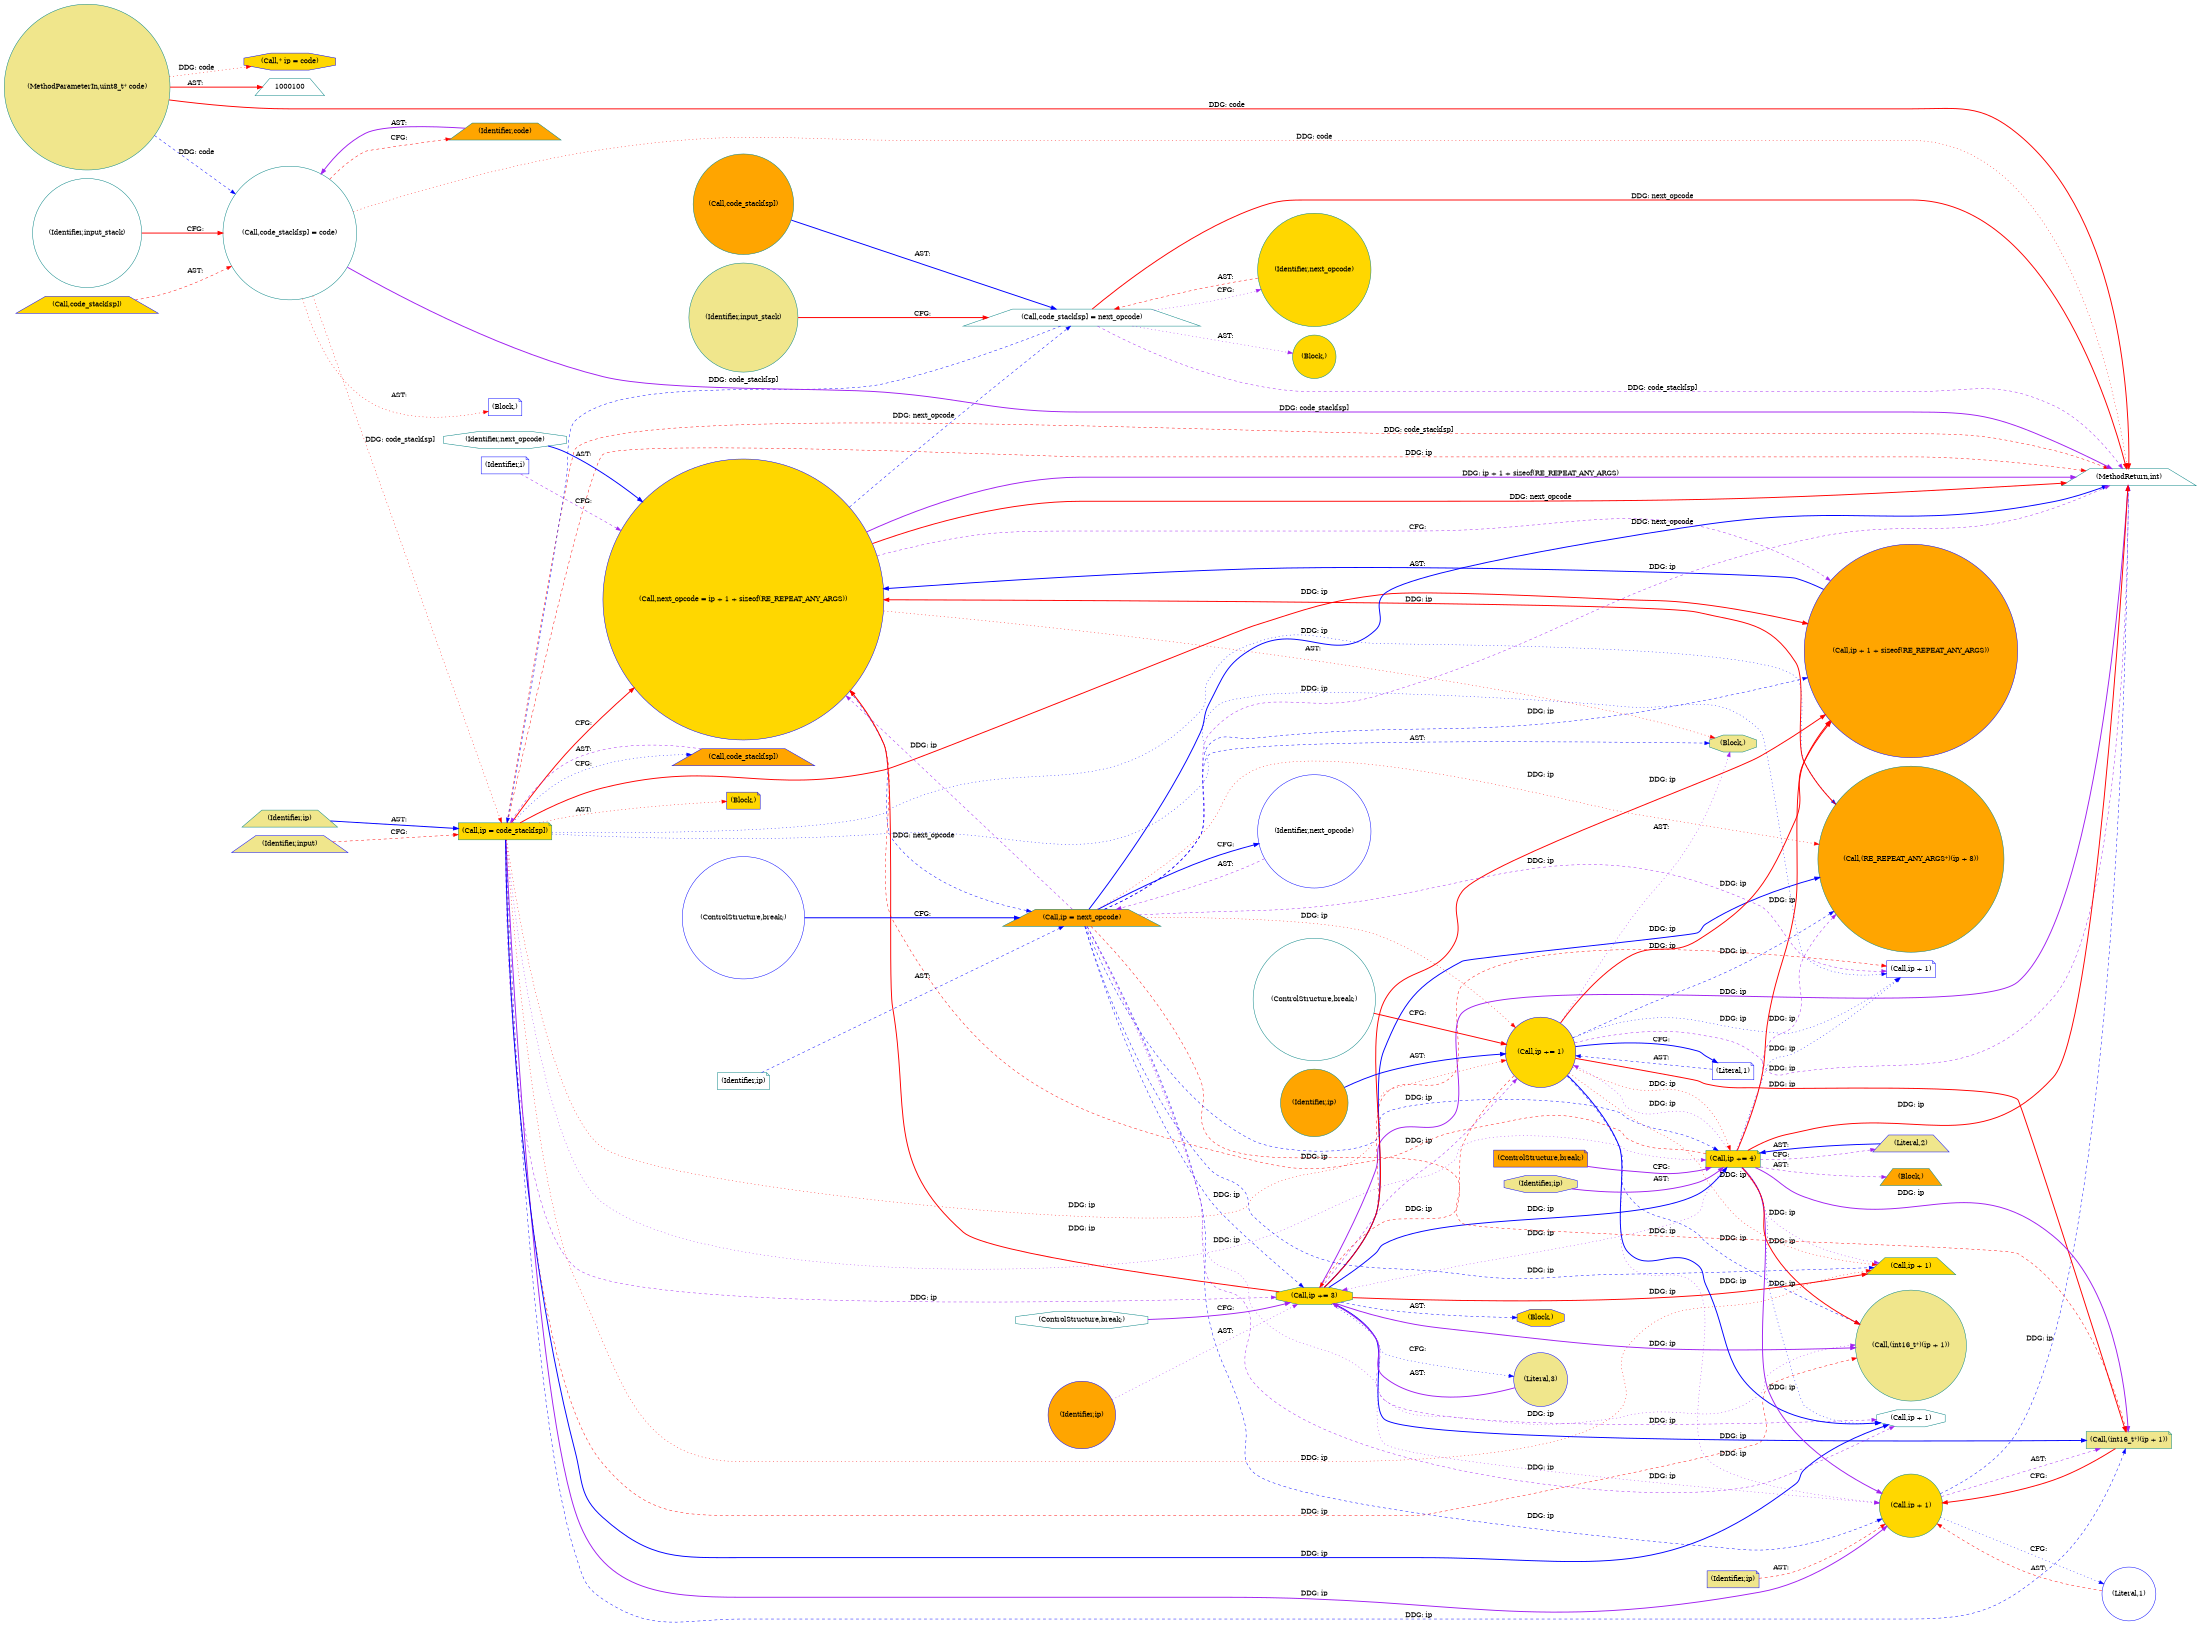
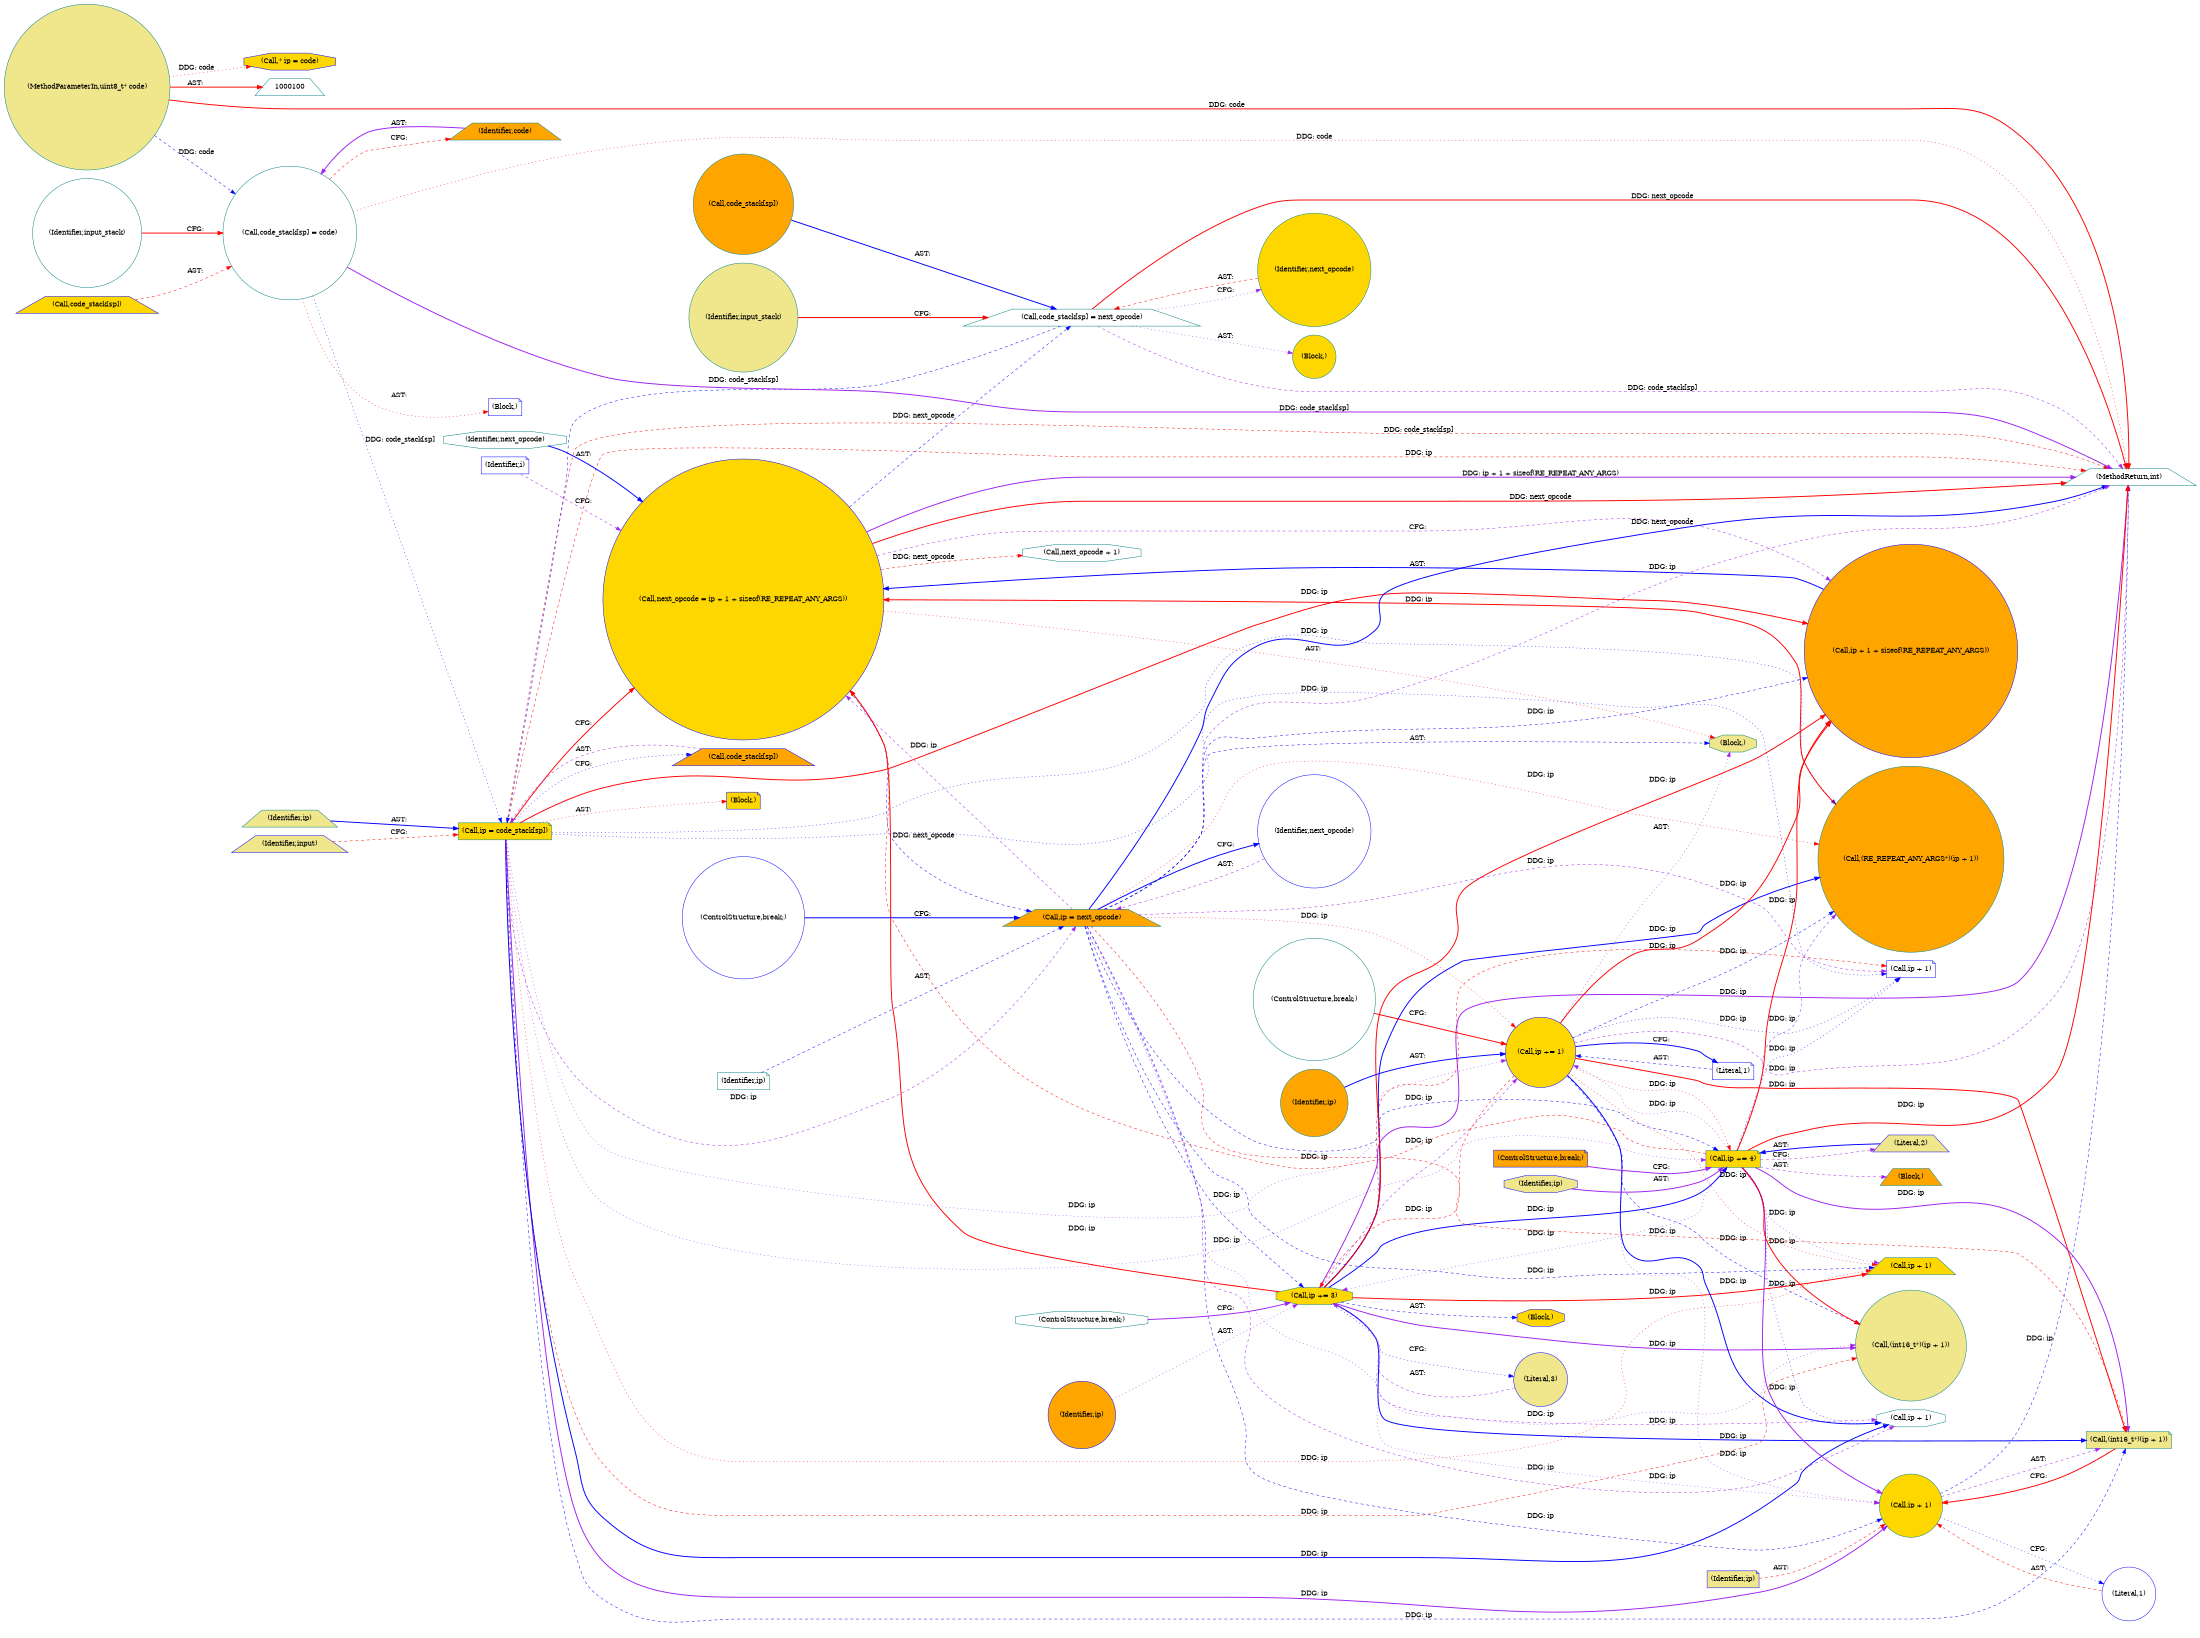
node "(Call,next_opcode + 1)": added
edge "(Call,code_stack[sp] = code)" -> "(Call,ip = code_stack[sp])": color red -> blue
node "(Call,(RE_REPEAT_ANY_ARGS*)(ip + 8))": label "(Call,(RE_REPEAT_ANY_ARGS*)(ip + 8))" -> "(Call,(RE_REPEAT_ANY_ARGS*)(ip + 1))"
edge "(Call,ip = code_stack[sp])" -> "(Call,ip += 1)": color red -> purple
edge "(Call,ip = code_stack[sp])" -> "(Call,ip += 3)": now "(Call,ip = code_stack[sp])" -> "(Call,ip = next_opcode)"
edge "(Literal,3)" -> "(Call,ip += 3)": style bold -> dashed
